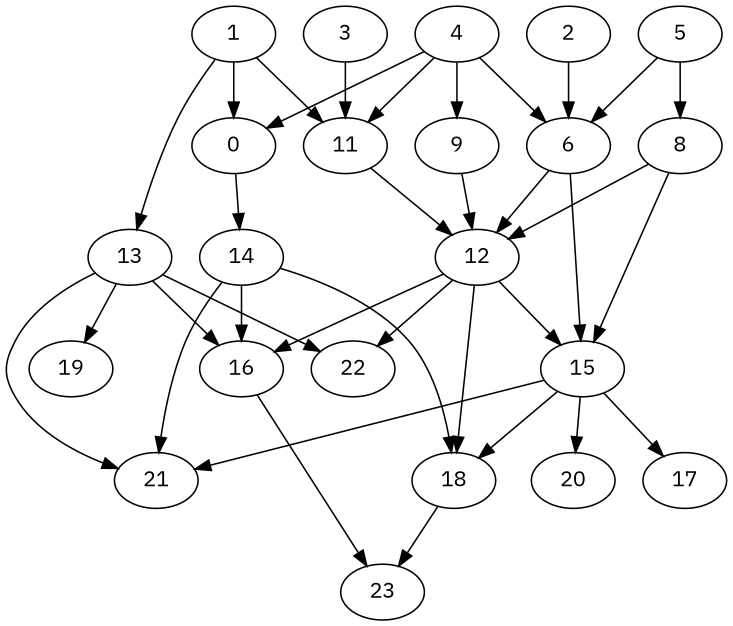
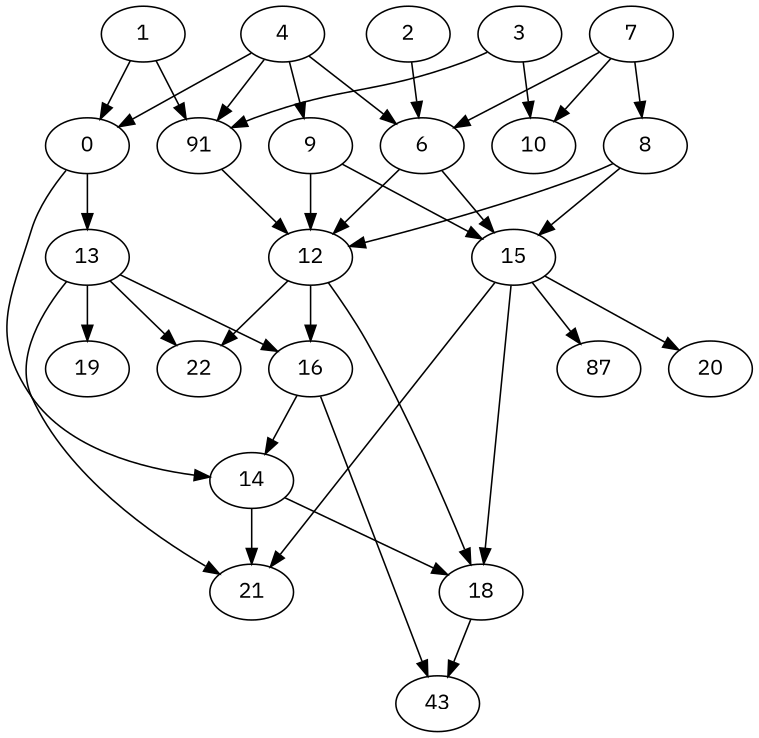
node "5": label "5" -> "7"
edge "1" -> "13": now "0" -> "13"
node "11": label "11" -> "91"
node "10": added
edge "14" -> "16": reversed
edge "12" -> "15": now "9" -> "15"
node "17": label "17" -> "87"
node "23": label "23" -> "43"
